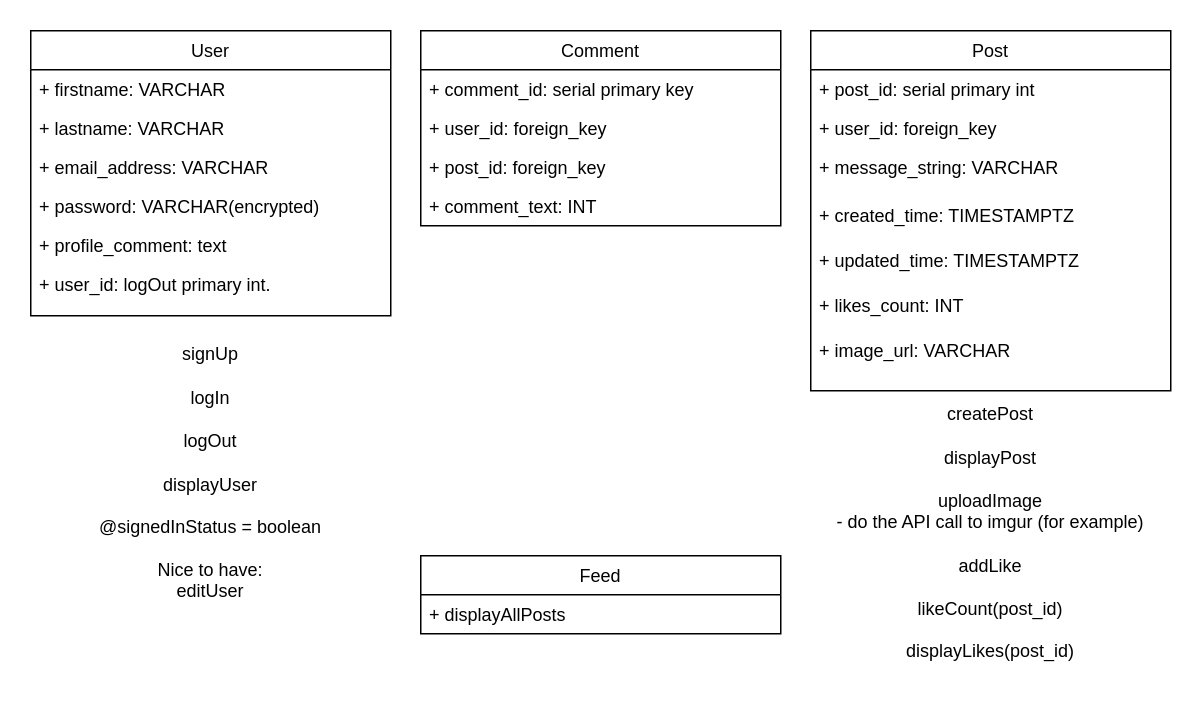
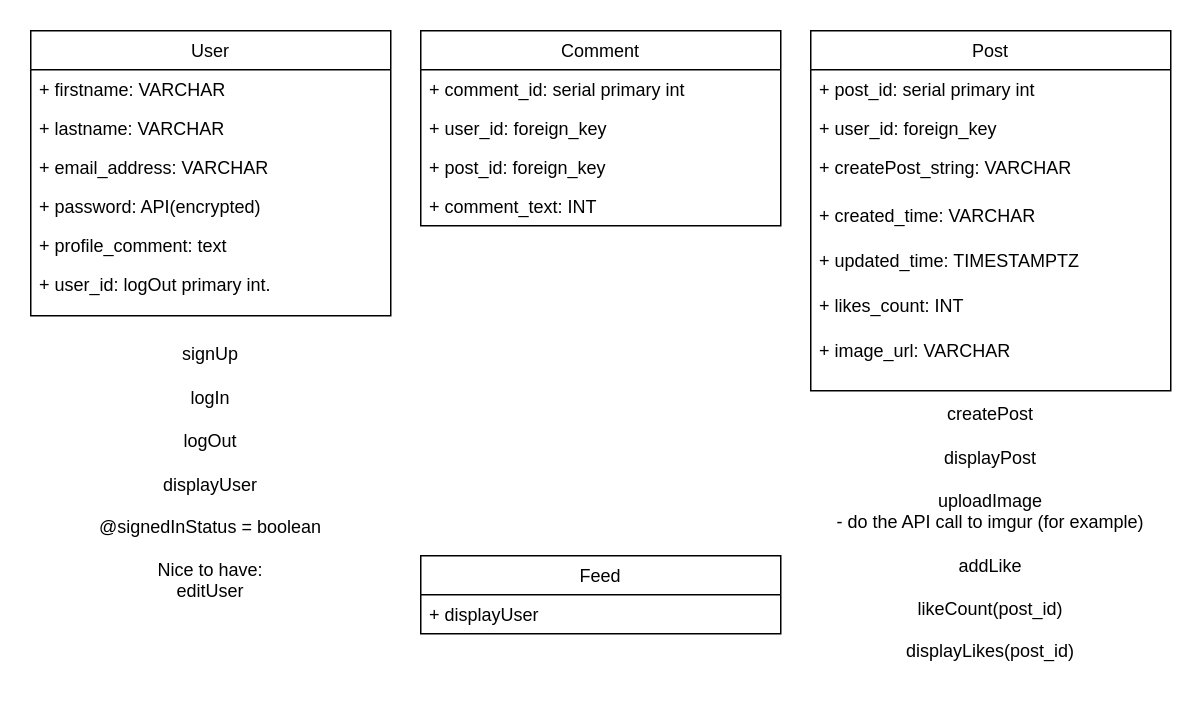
node "+ comment_id: serial primary key": label "+ comment_id: serial primary key" -> "+ comment_id: serial primary int"
node "+ message_string: VARCHAR": label "+ message_string: VARCHAR" -> "+ createPost_string: VARCHAR"
node "+ password: VARCHAR(encrypted)": label "+ password: VARCHAR(encrypted)" -> "+ password: API(encrypted)"
node "+ created_time: TIMESTAMPTZ": label "+ created_time: TIMESTAMPTZ" -> "+ created_time: VARCHAR"
node "+ displayAllPosts": label "+ displayAllPosts" -> "+ displayUser"
